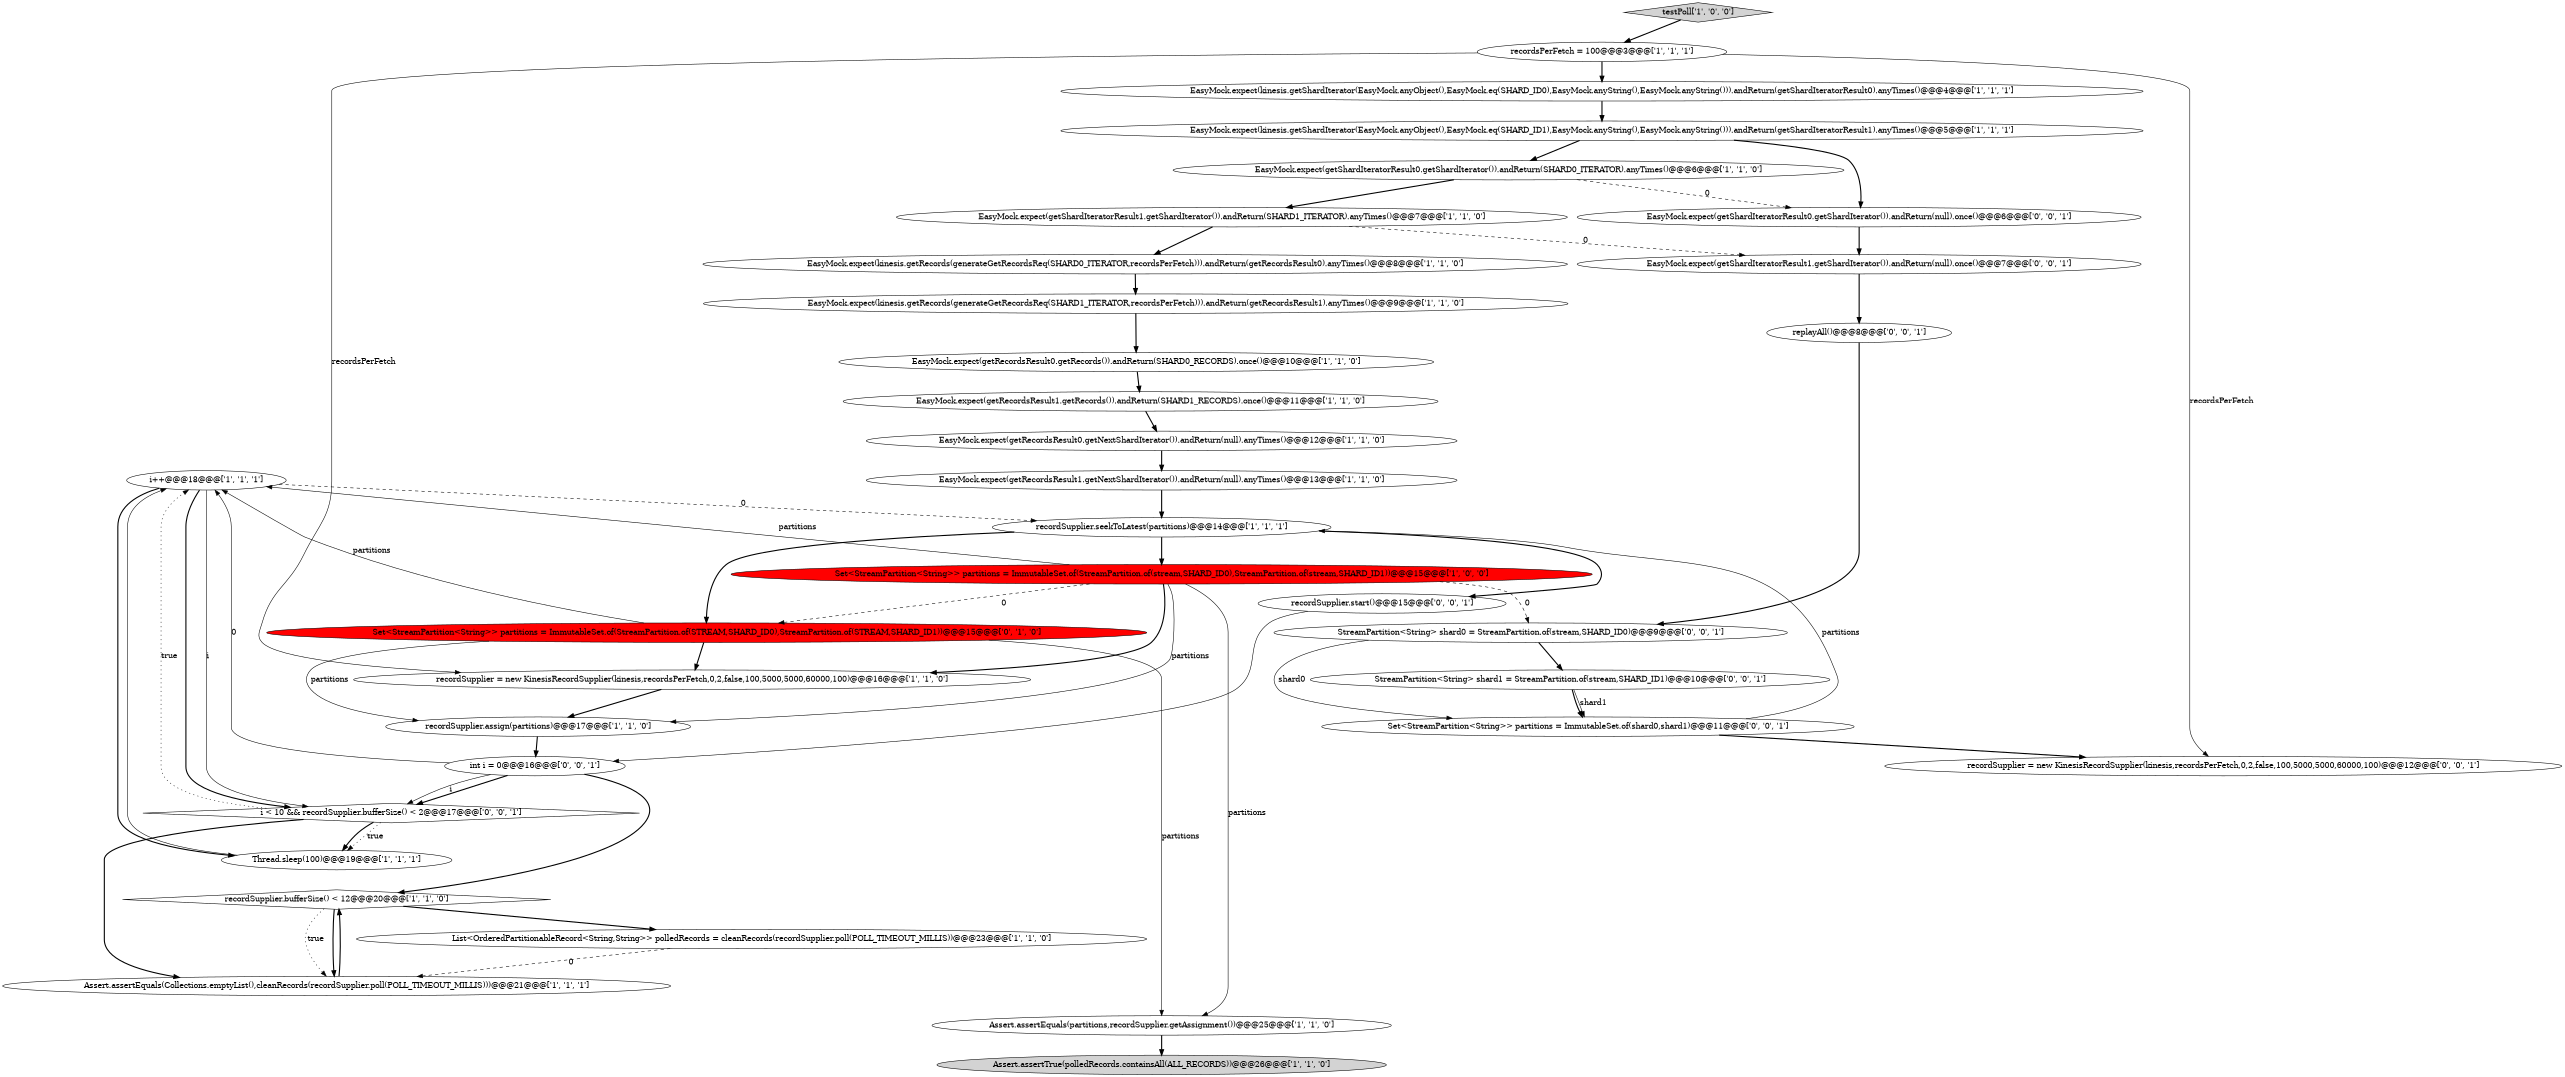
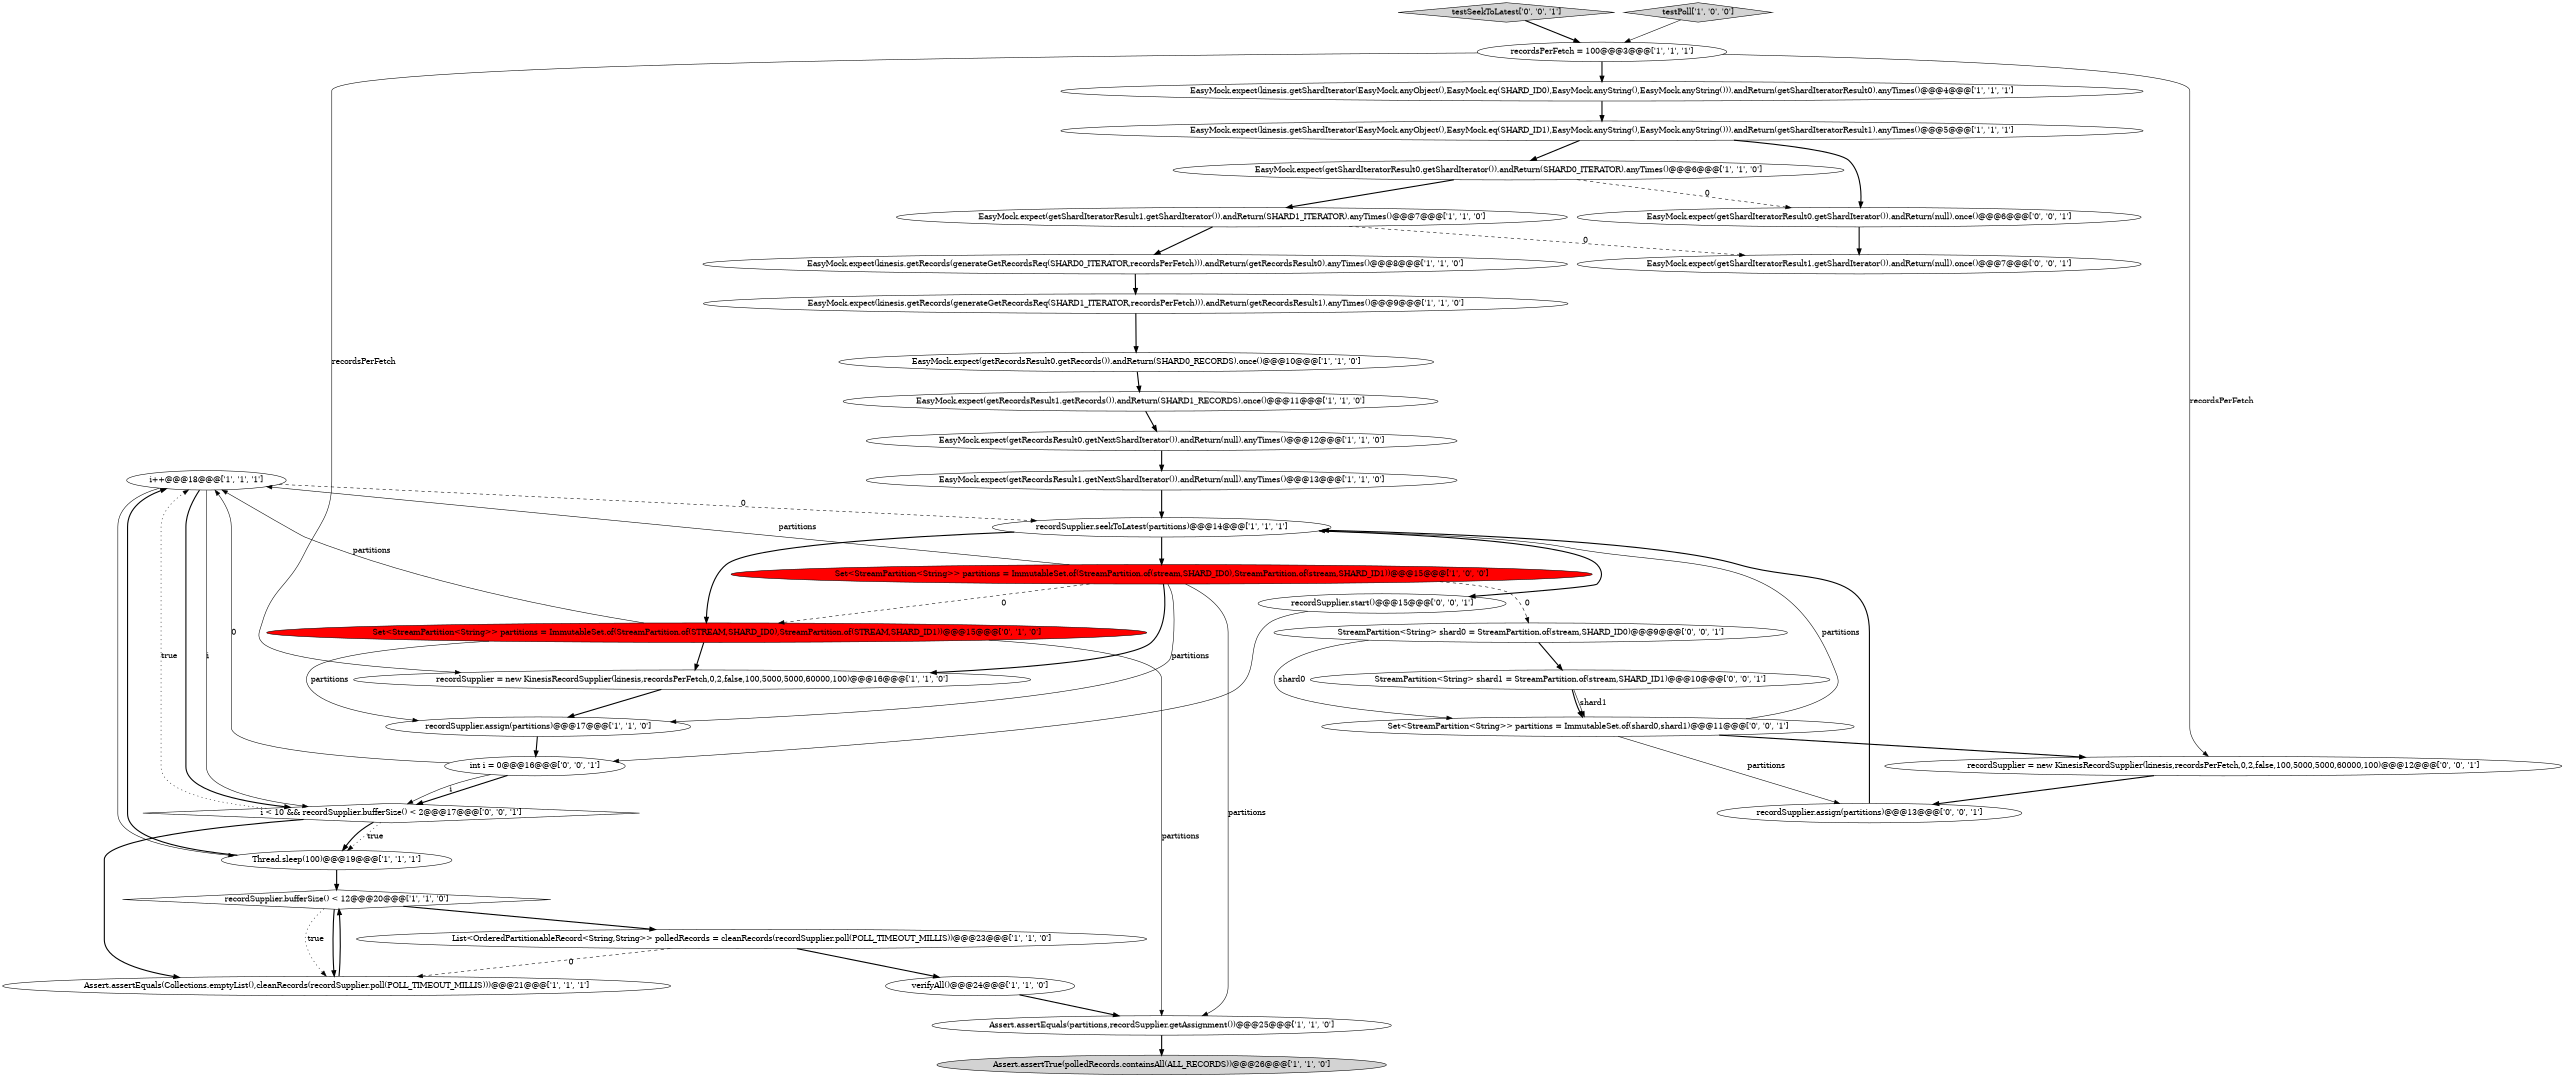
node "testSeekToLatest['0', '0', '1']": added
edge "testPoll['1', '0', '0']" -> "recordsPerFetch = 100@@@3@@@['1', '1', '1']": style bold -> solid
node "replayAll()@@@8@@@['0', '0', '1']": removed
edge "i++@@@18@@@['1', '1', '1']" -> "Thread.sleep(100)@@@19@@@['1', '1', '1']": style bold -> solid
edge "Thread.sleep(100)@@@19@@@['1', '1', '1']" -> "i++@@@18@@@['1', '1', '1']": style solid -> bold
node "recordSupplier.assign(partitions)@@@13@@@['0', '0', '1']": added
edge "int i = 0@@@16@@@['0', '0', '1']" -> "recordSupplier.bufferSize() < 12@@@20@@@['1', '1', '0']": now "Thread.sleep(100)@@@19@@@['1', '1', '1']" -> "recordSupplier.bufferSize() < 12@@@20@@@['1', '1', '0']"
node "verifyAll()@@@24@@@['1', '1', '0']": added
